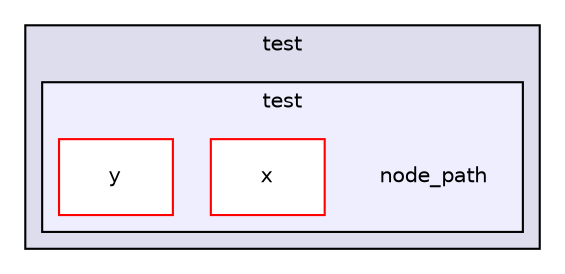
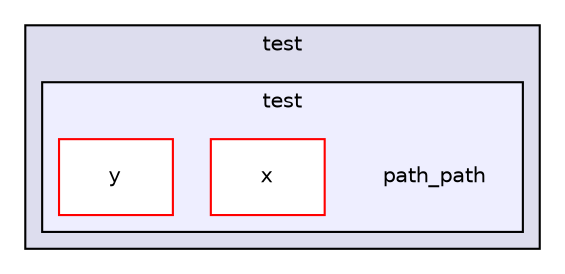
node "node_path": label "node_path" -> "path_path"
